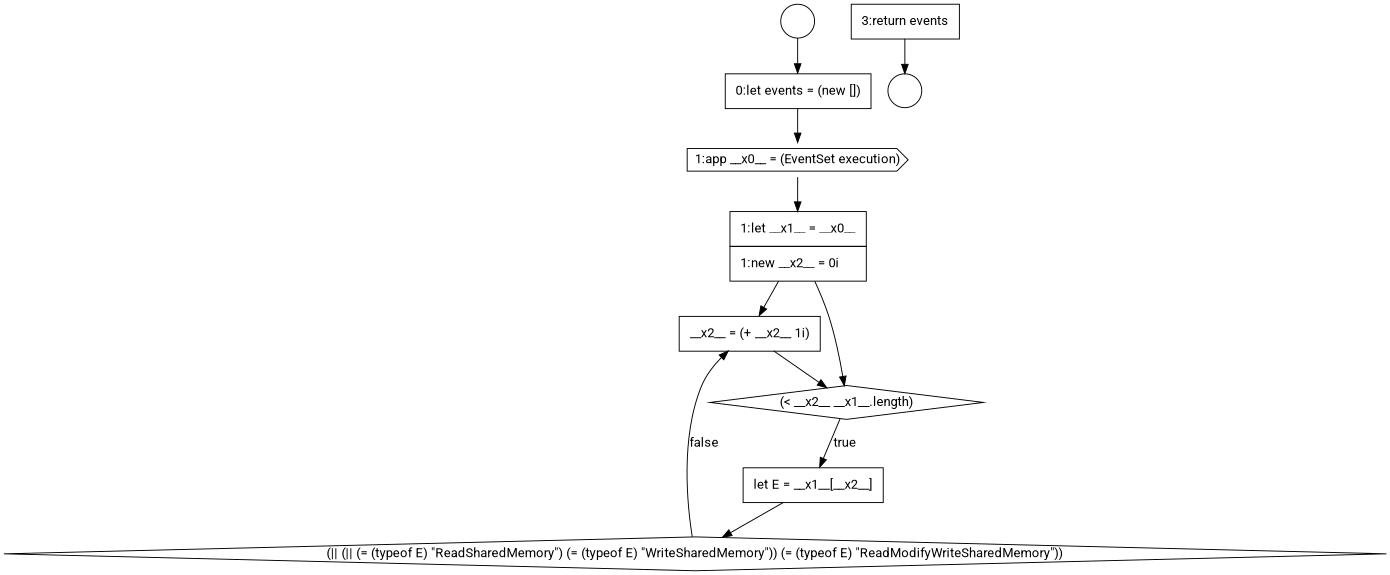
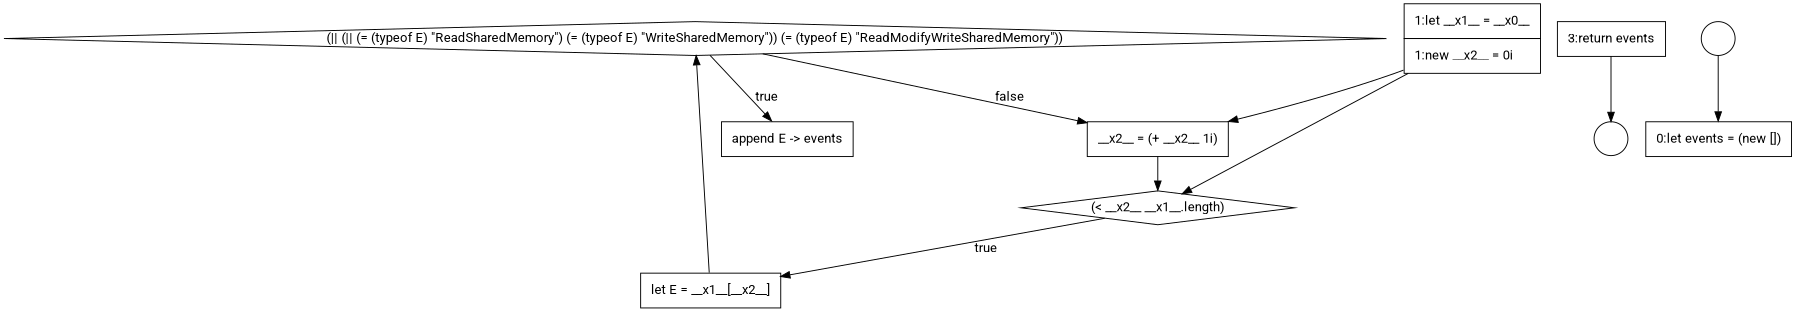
node "append E -> events": added
node "1:app __x0__ = (EventSet execution)": removed
